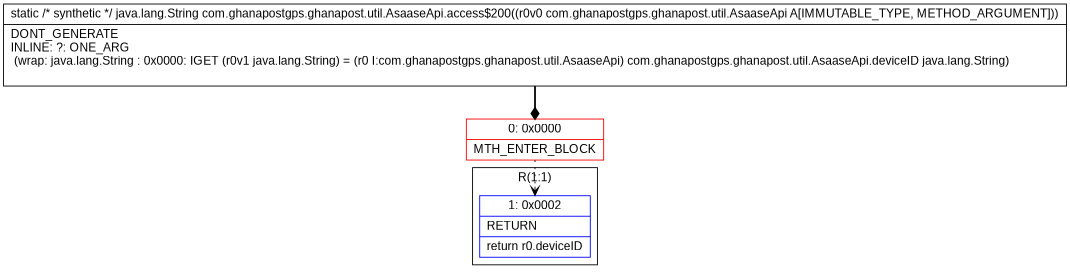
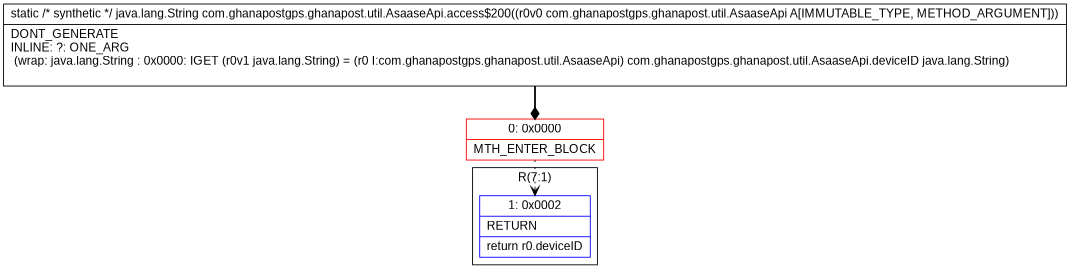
cluster "R(1:1)": label "R(1:1)" -> "R(7:1)"
